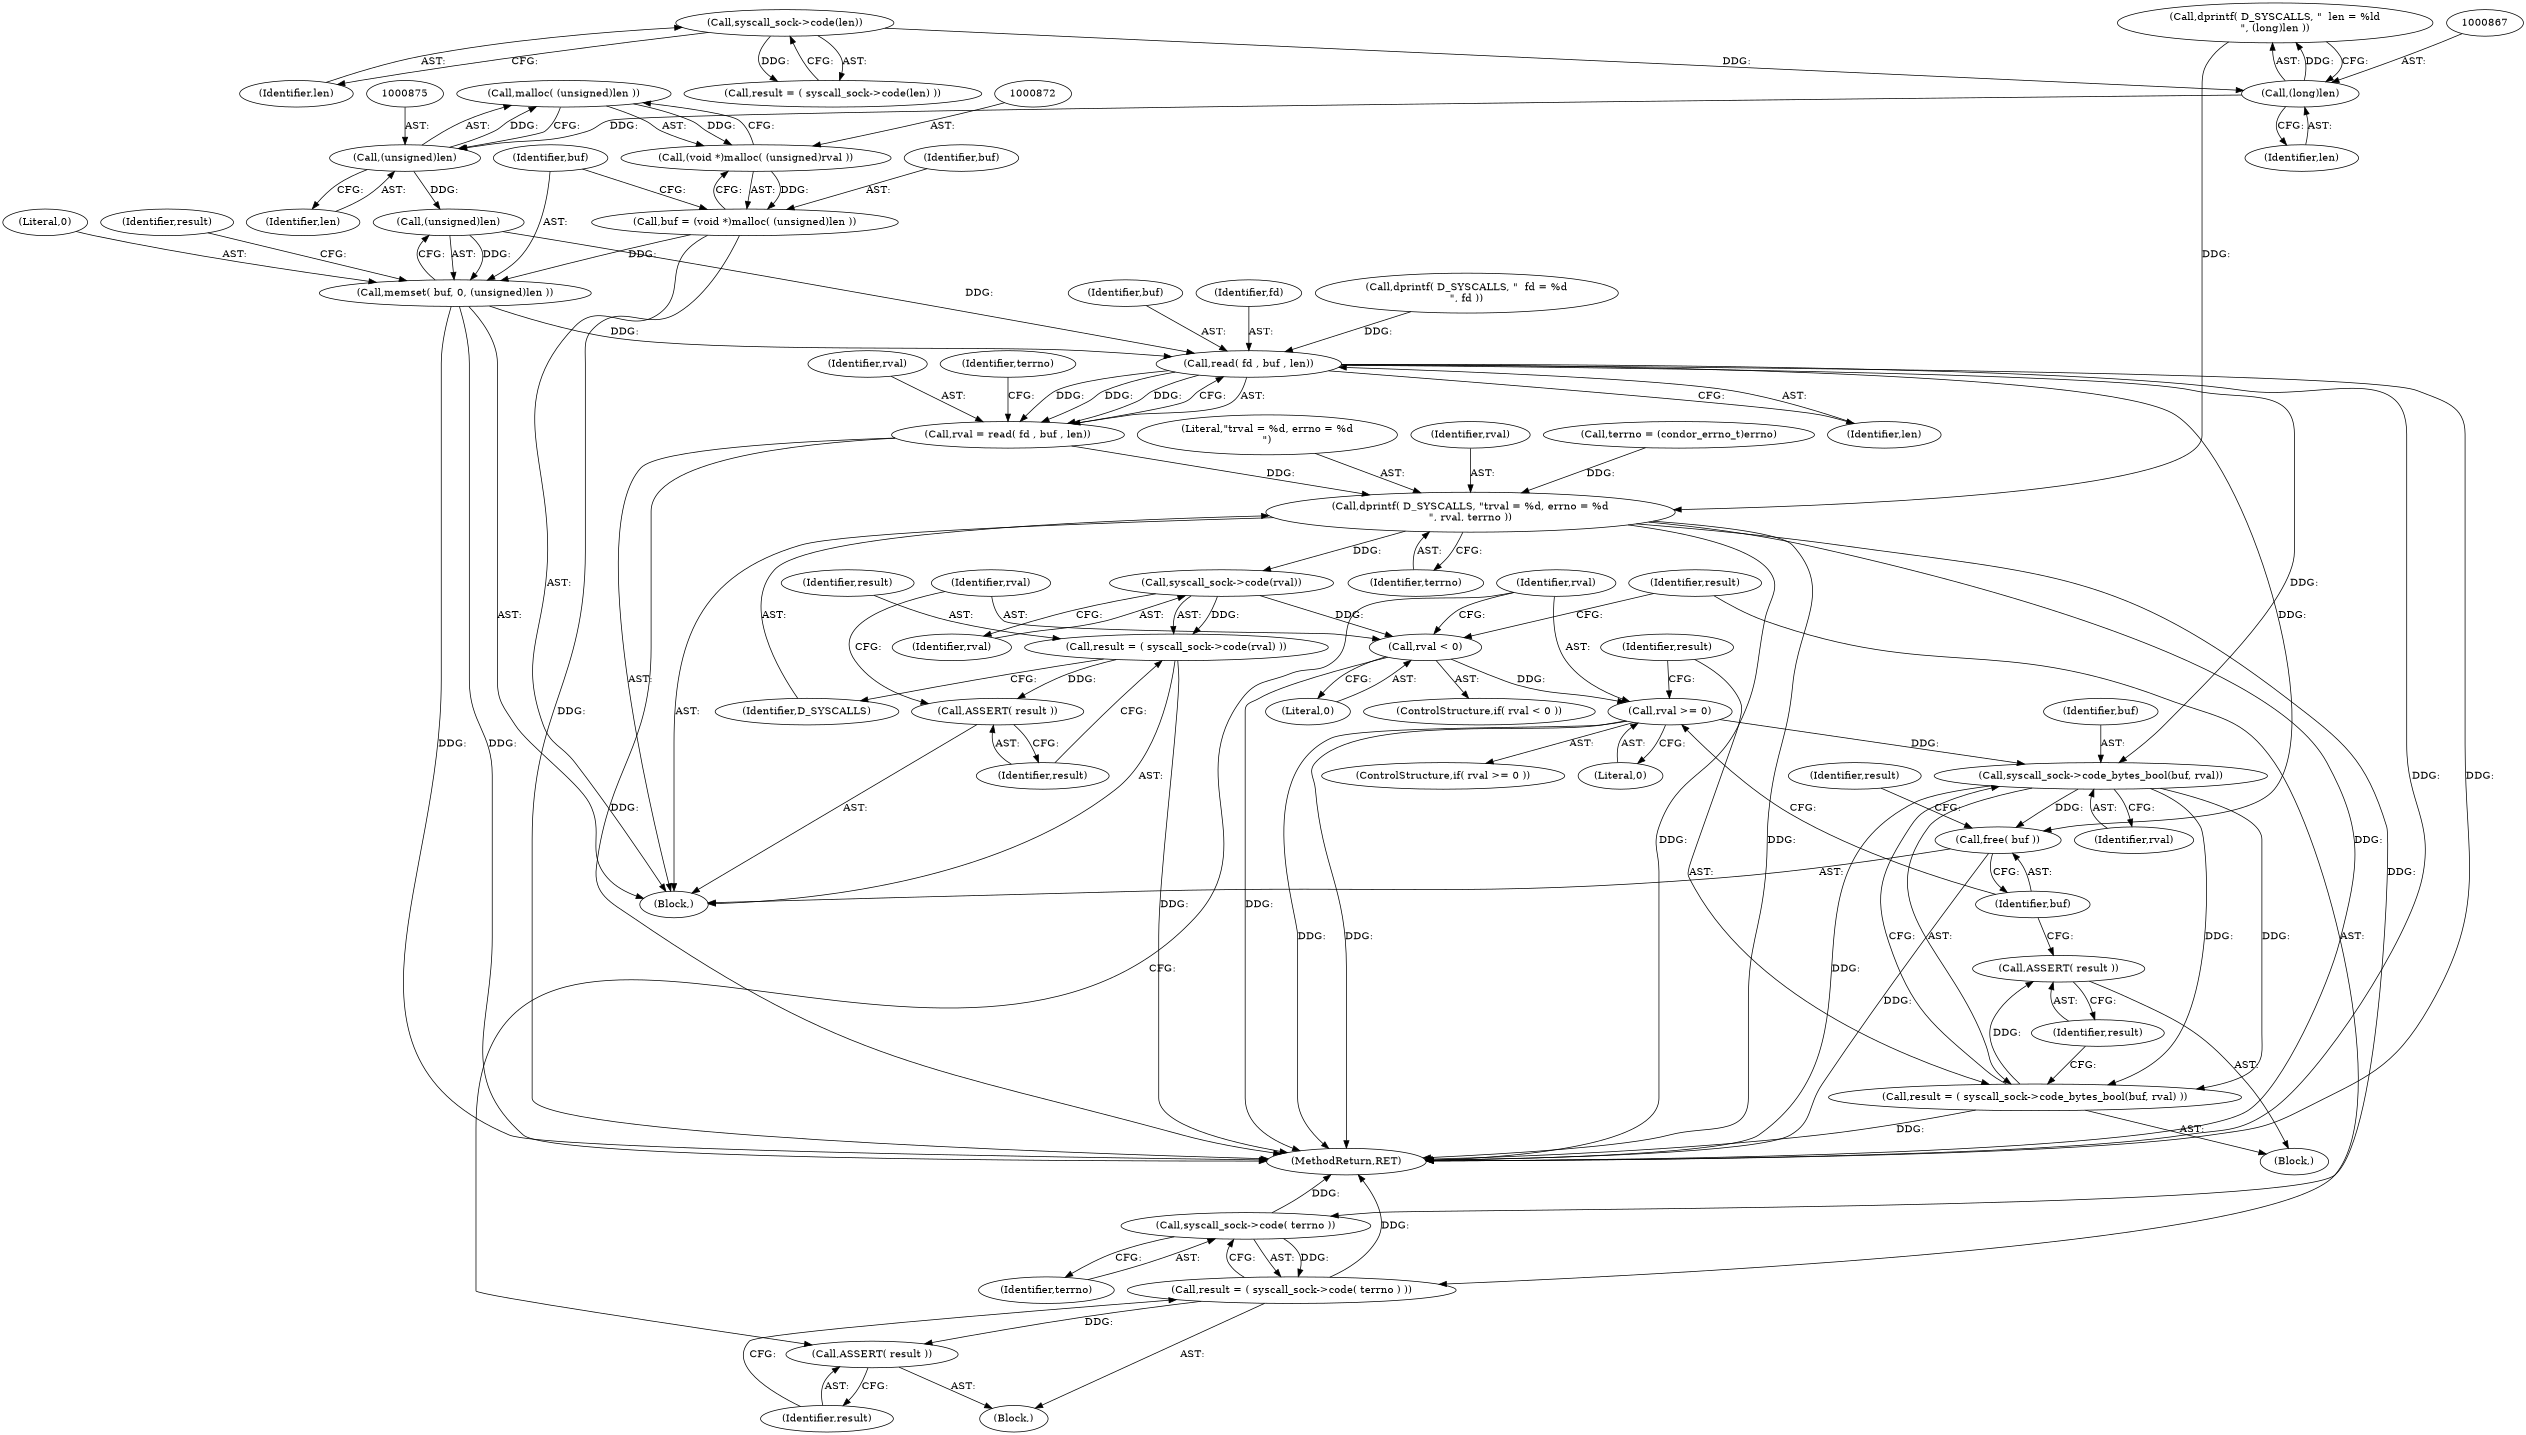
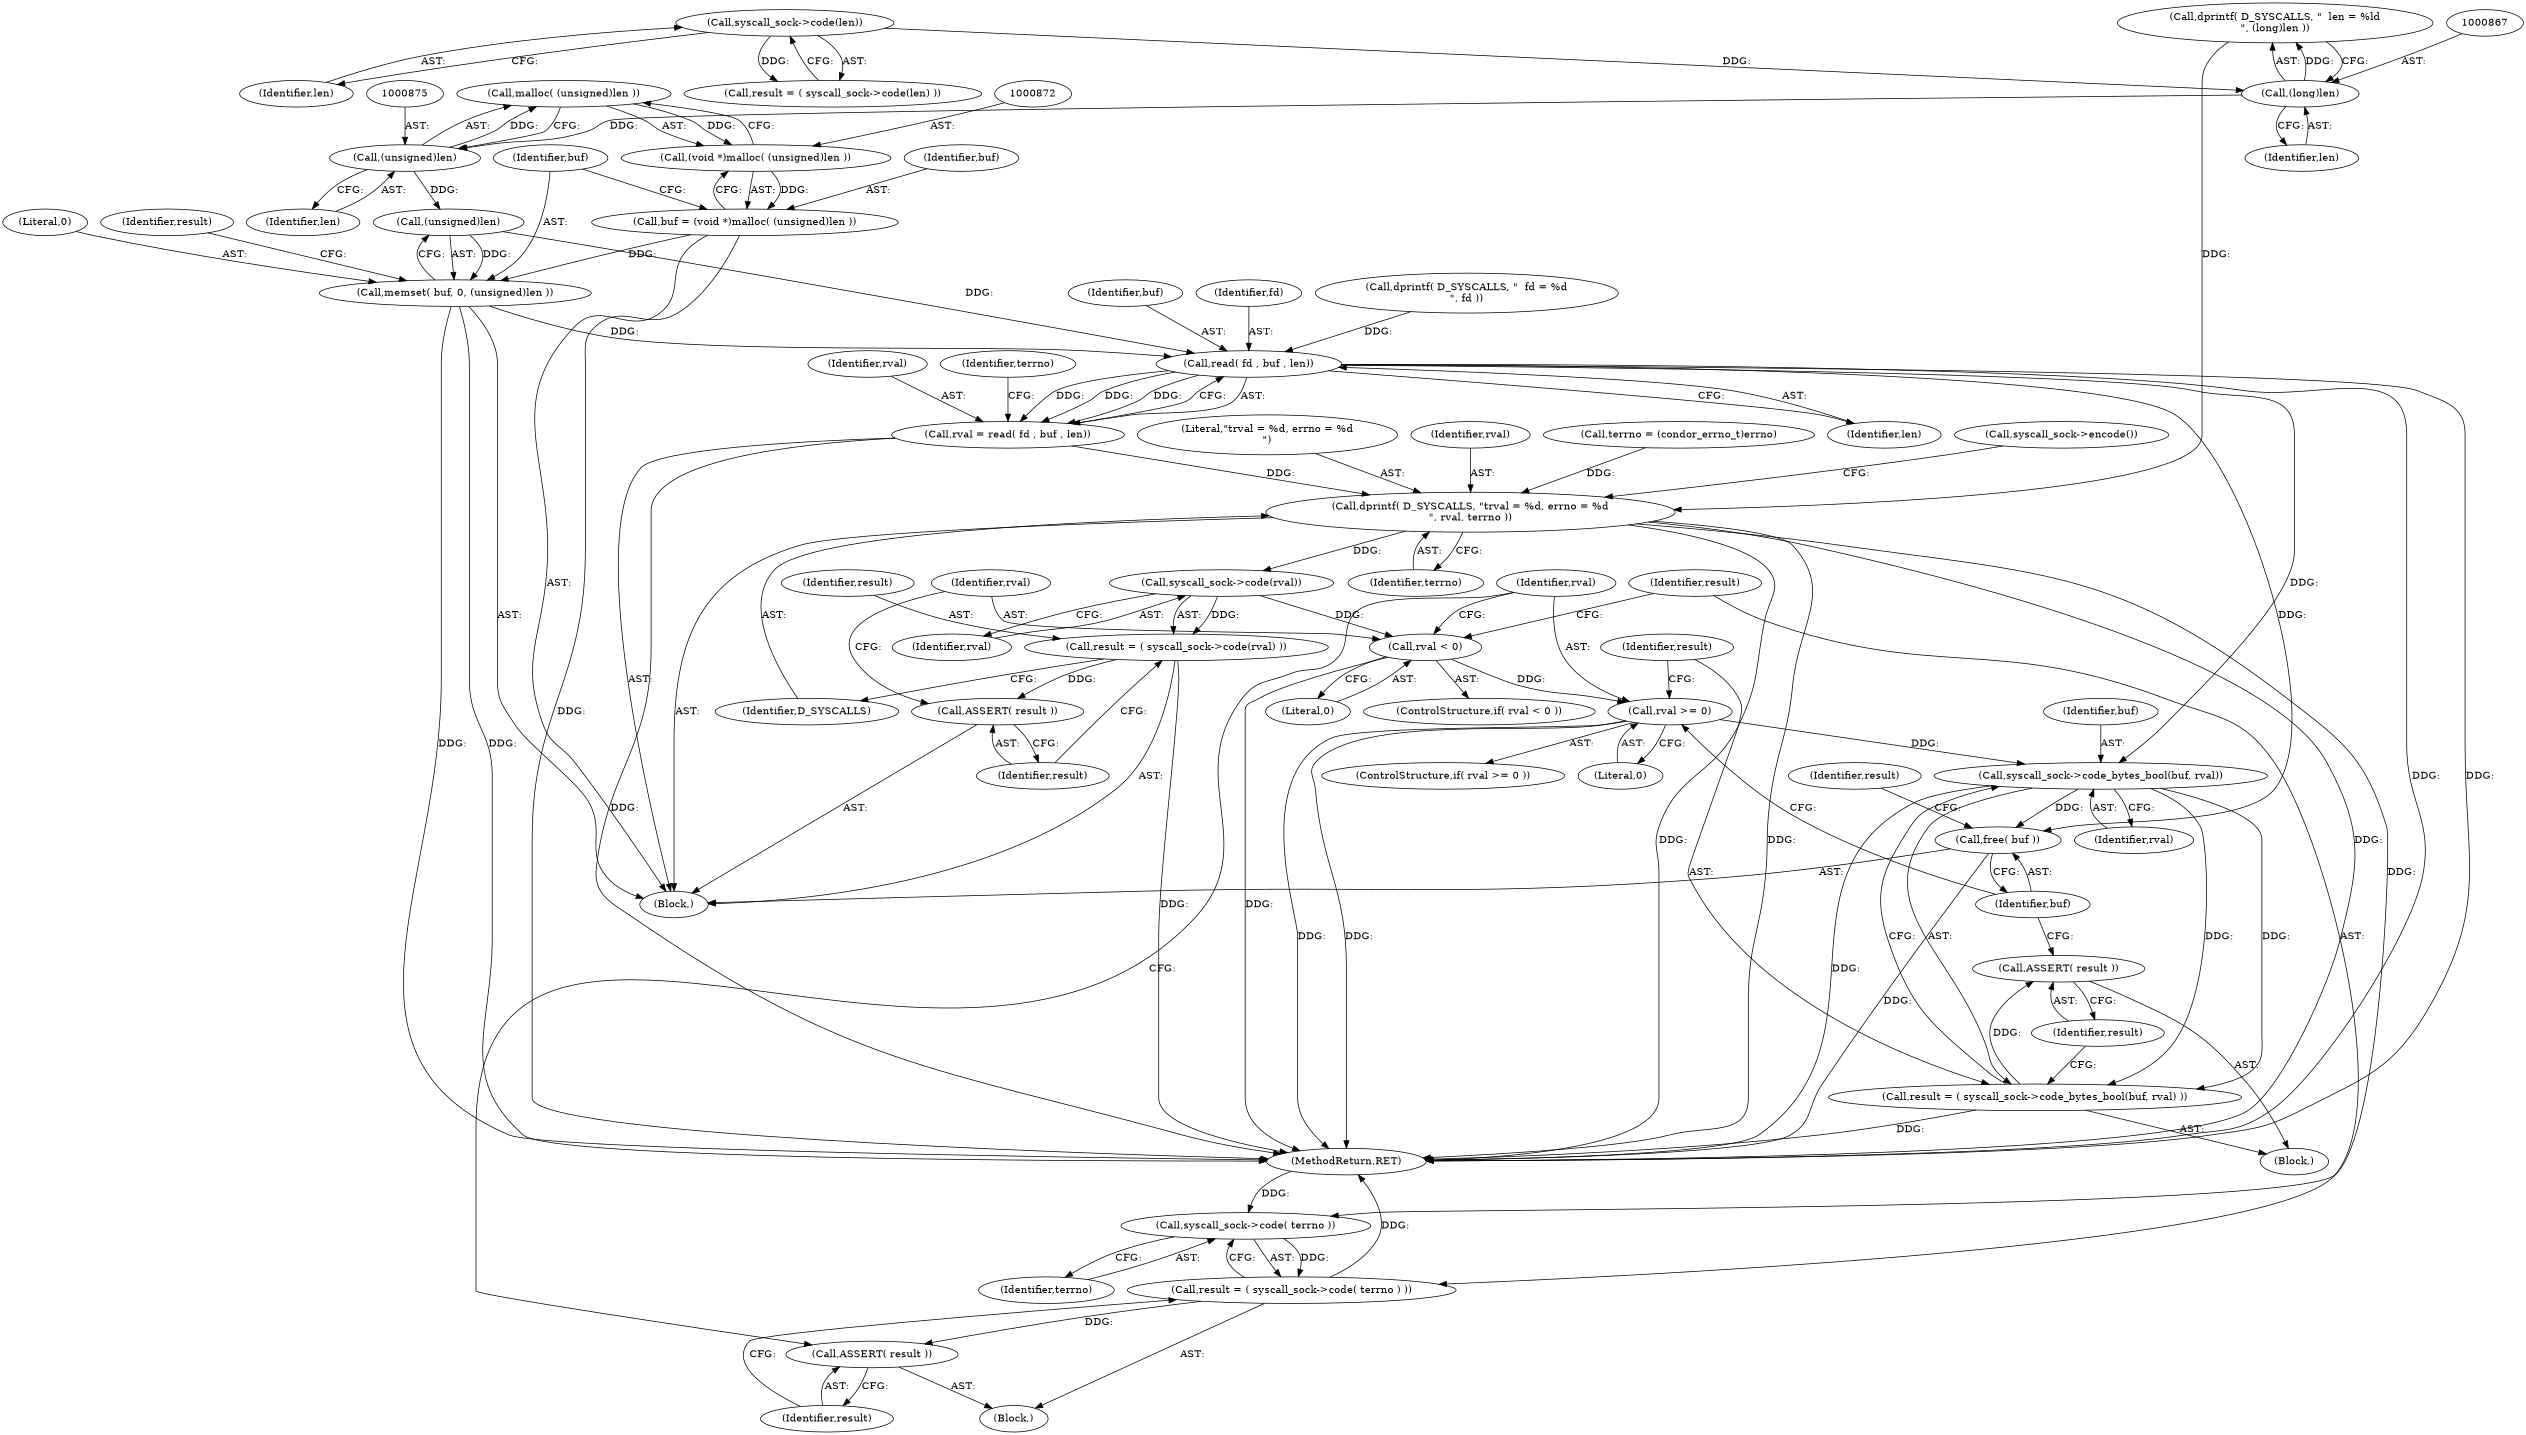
node "(Call,(void *)malloc( (unsigned)rval ))": label "(Call,(void *)malloc( (unsigned)rval ))" -> "(Call,(void *)malloc( (unsigned)len ))"
node "(Call,syscall_sock->encode())": added
edge "(Call,syscall_sock->code( terrno ))" -> "(MethodReturn,RET)": reversed
